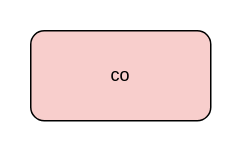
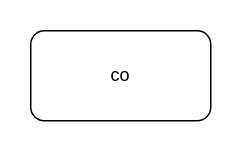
node "co": fillcolor #f8cecc -> #ffffff
